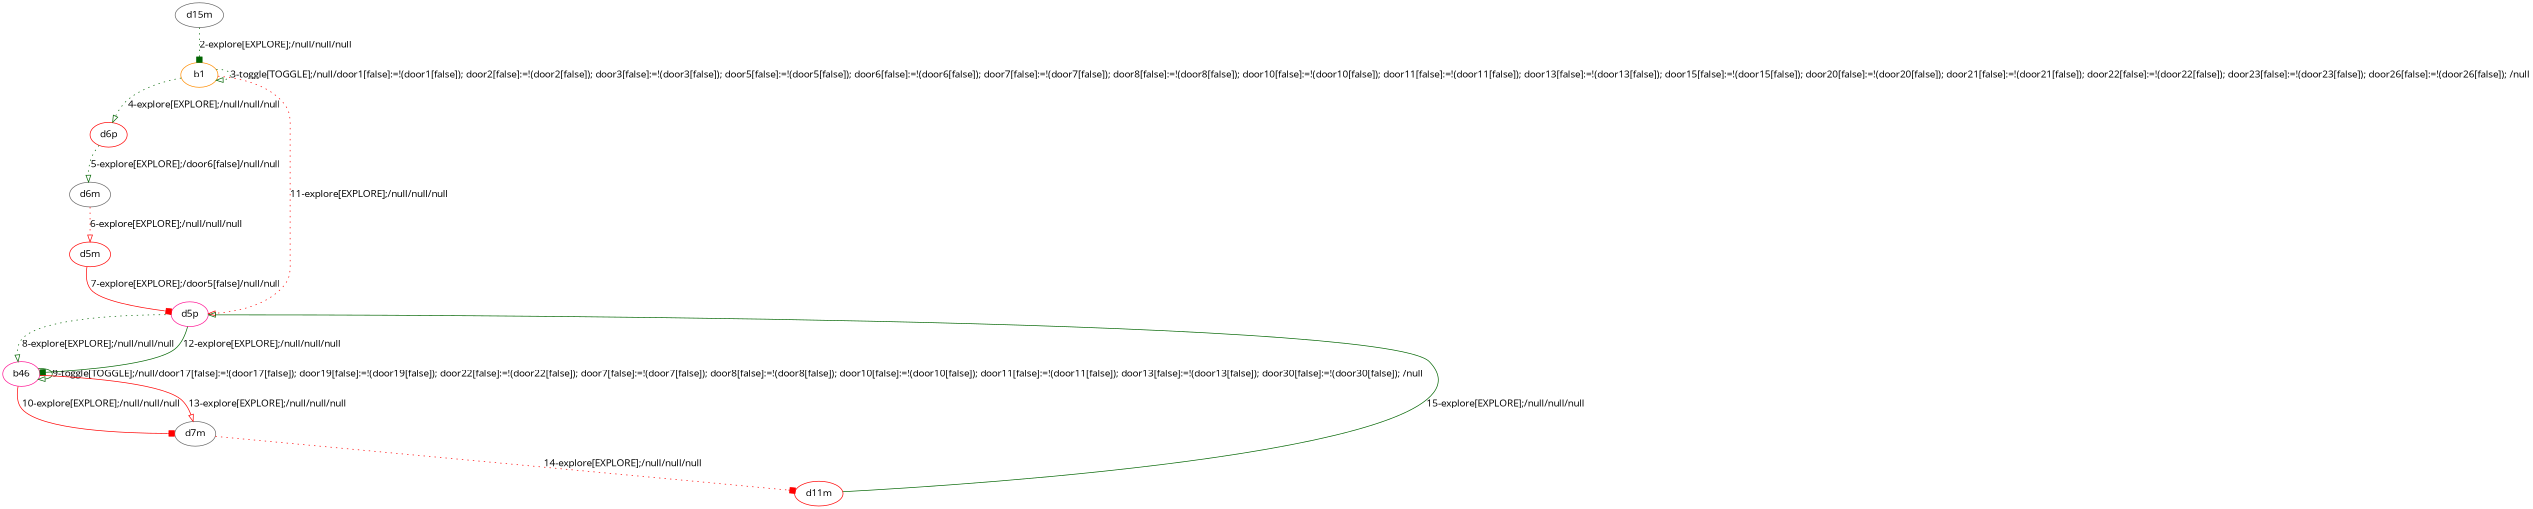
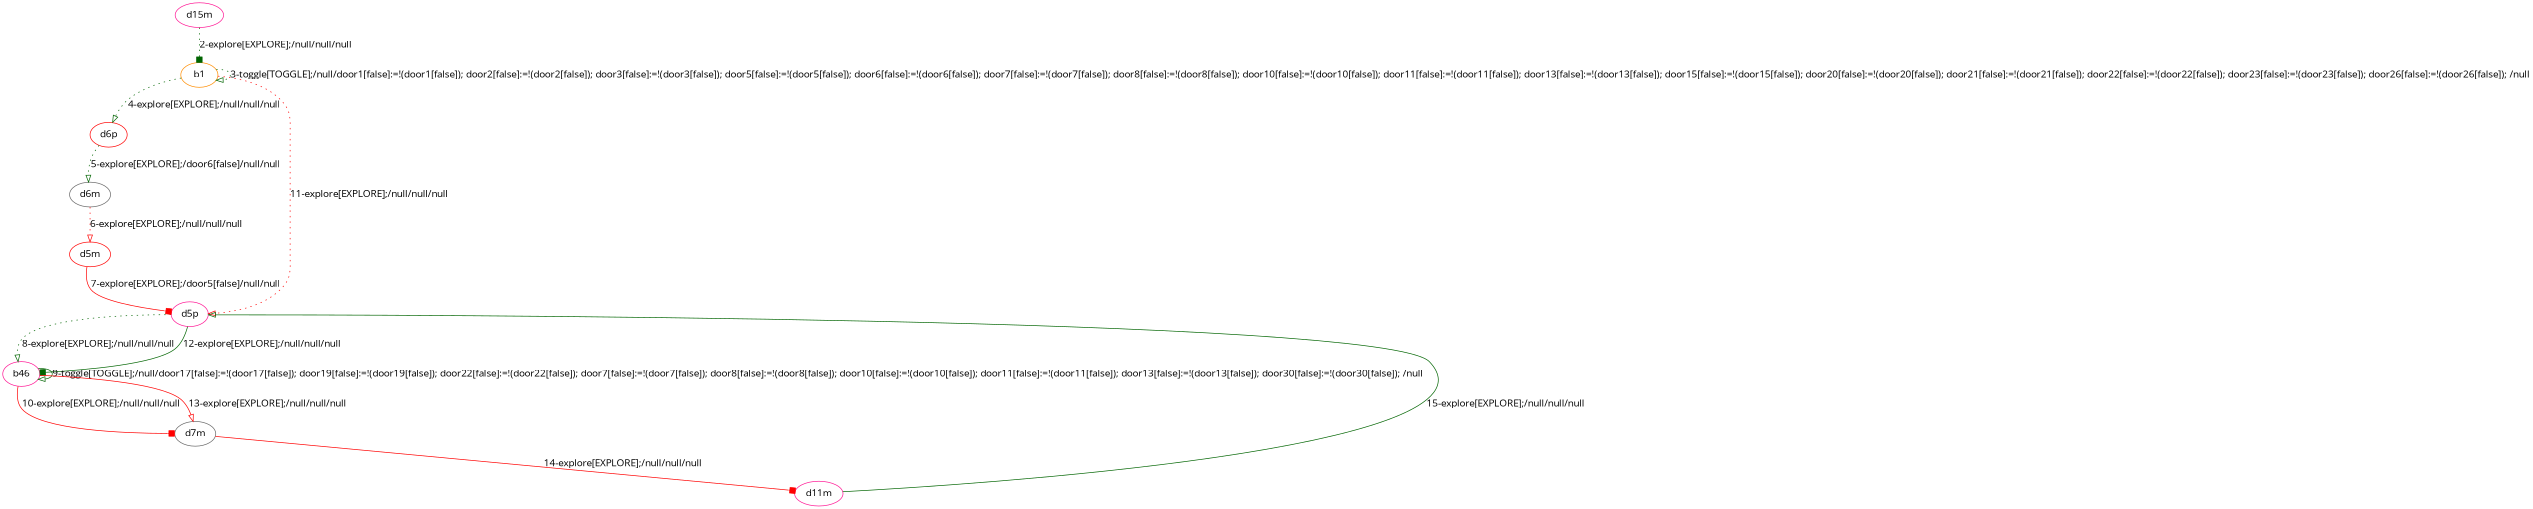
node "d15m": color gray40 -> deeppink
edge "d7m" -> "d11m": style dotted -> solid
node "d11m": color red -> deeppink
